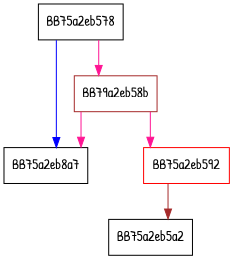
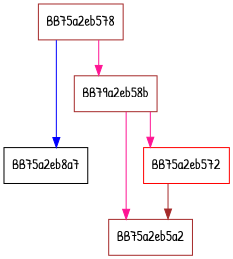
node "BB75a2eb578": color black -> brown
edge "BB79a2eb58b" -> "BB75a2eb8a7": now "BB79a2eb58b" -> "BB75a2eb5a2"
node "BB75a2eb592": label "BB75a2eb592" -> "BB75a2eb572"
node "BB75a2eb5a2": color black -> brown
